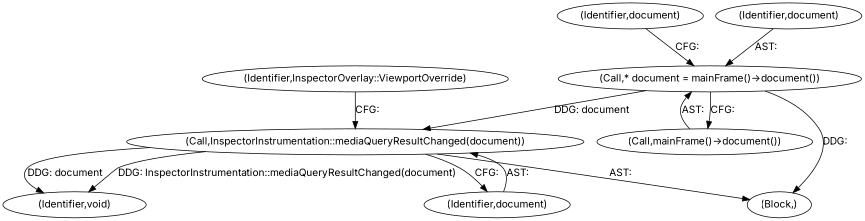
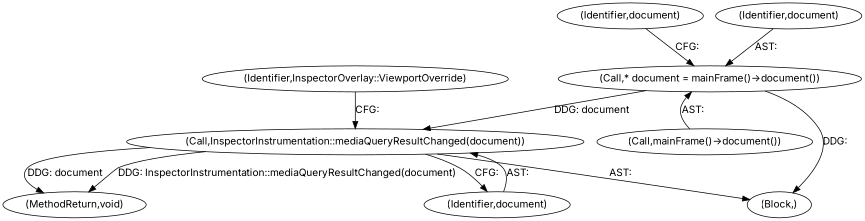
edge "(Call,* document = mainFrame()->document())" -> "(Call,mainFrame()->document())": removed, label "CFG:"
node "(Identifier,void)": label "(Identifier,void)" -> "(MethodReturn,void)"
